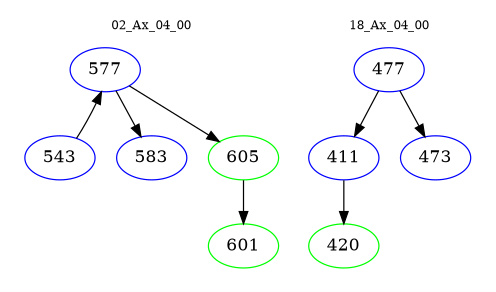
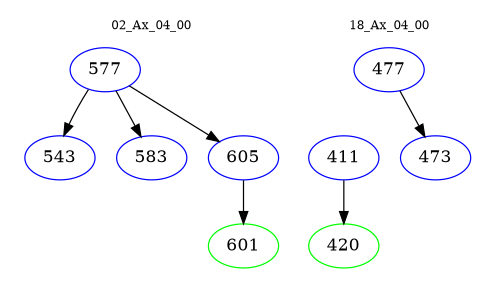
edge "477" -> "411": removed
edge "543" -> "577": reversed
node "605": color green -> blue
